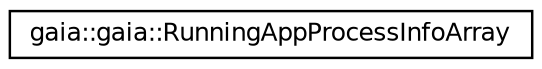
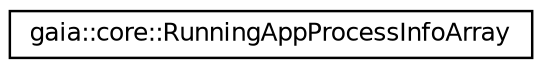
node "gaia::gaia::RunningAppProcessInfoArray": label "gaia::gaia::RunningAppProcessInfoArray" -> "gaia::core::RunningAppProcessInfoArray"
